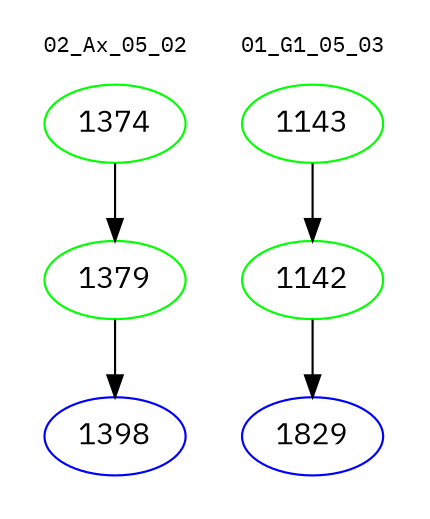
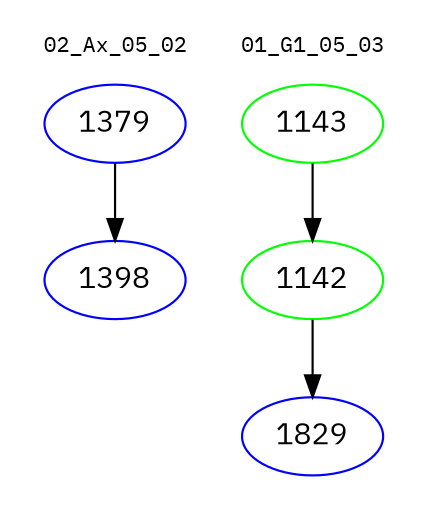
node "1374": removed
node "1379": color green -> blue
